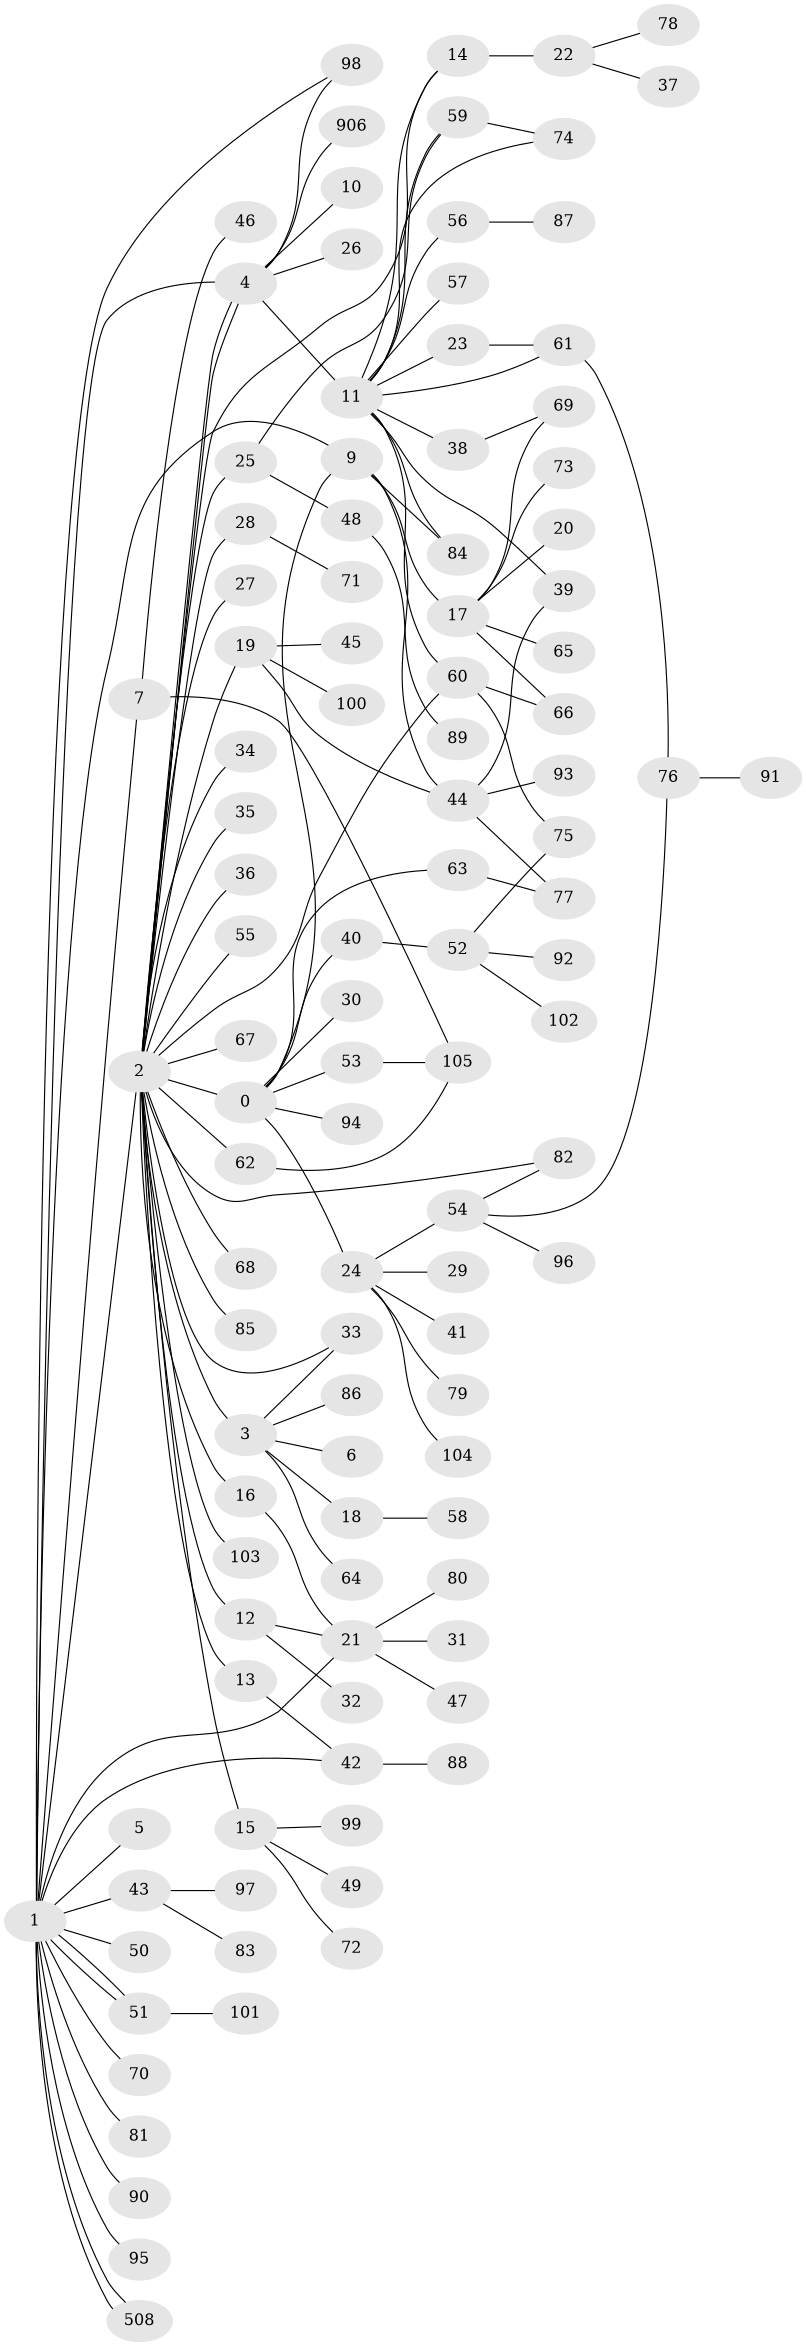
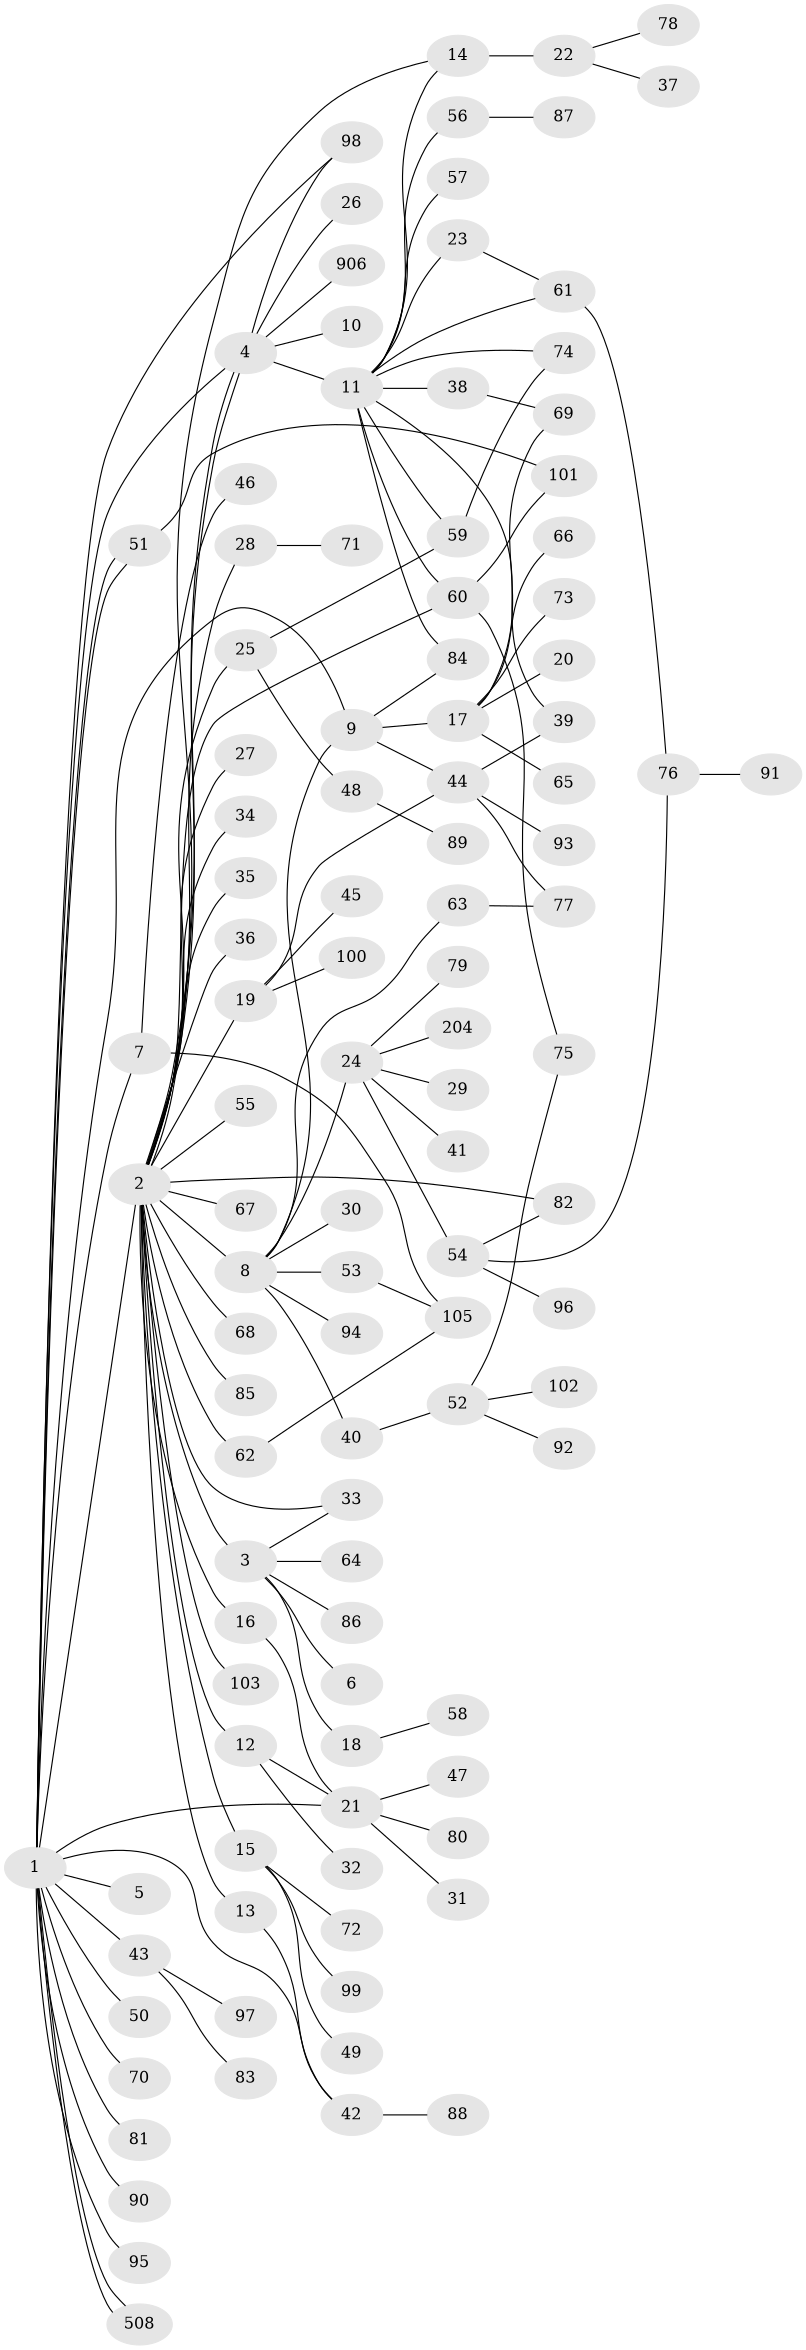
edge "60" -- "66": now "60" -- "101"
node "0": label "0" -> "8"
node "104": label "104" -> "204"
